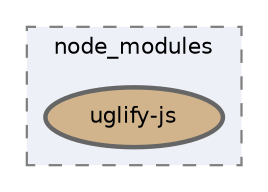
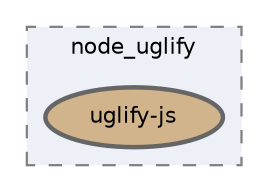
cluster "node_modules": label "node_modules" -> "node_uglify"
